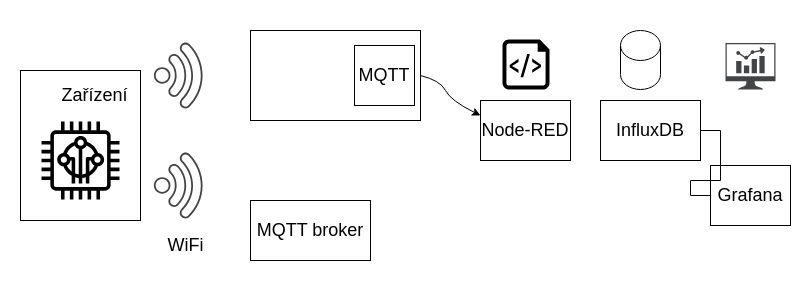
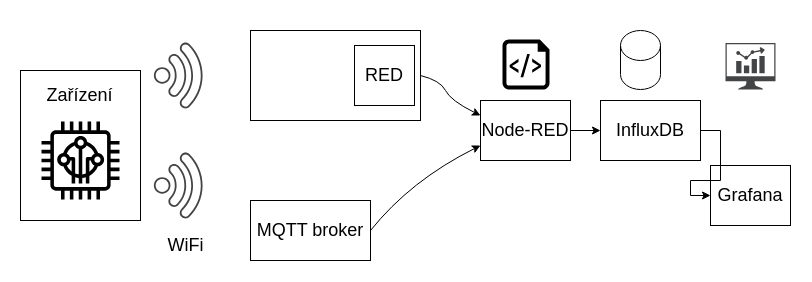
node "MQTT": label "MQTT" -> "RED"
node "Zařízení": moved (95, 96) -> (80, 96)
edge "Node-RED" -> "InfluxDB": added
edge "MQTT broker" -> "Node-RED": added
edge "InfluxDB" -- "Grafana": arrowhead none -> classic
